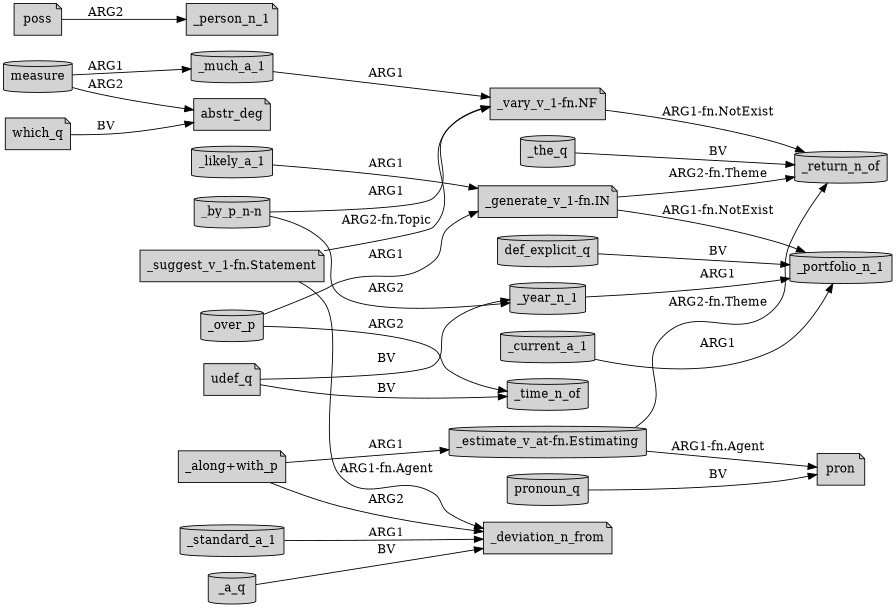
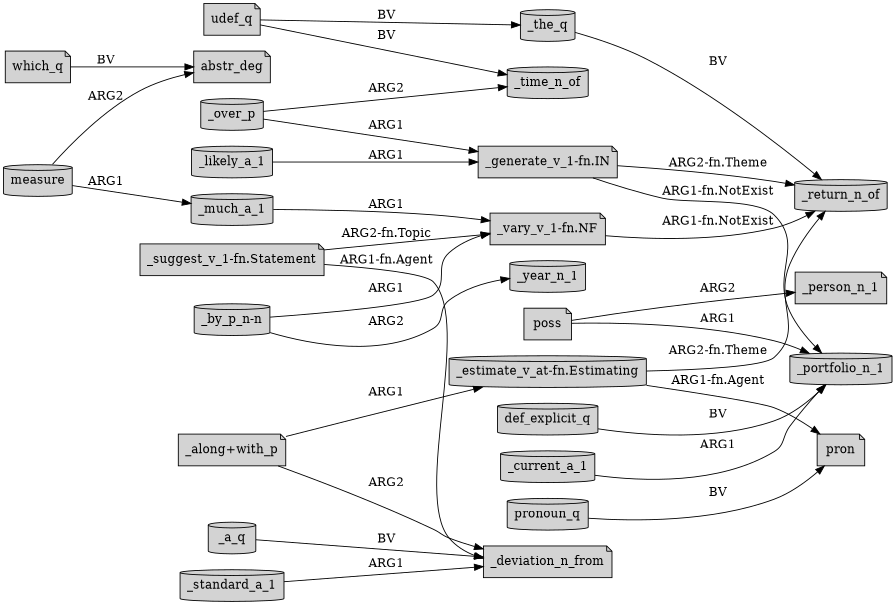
edge "_year_n_1" -> "_portfolio_n_1": now "poss" -> "_portfolio_n_1"
edge "udef_q" -> "_year_n_1": now "udef_q" -> "_the_q"
